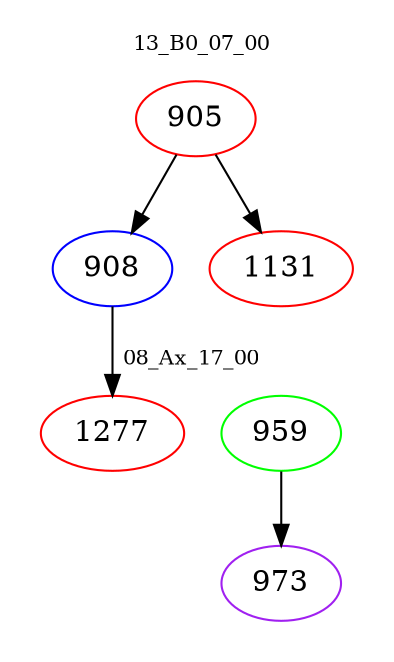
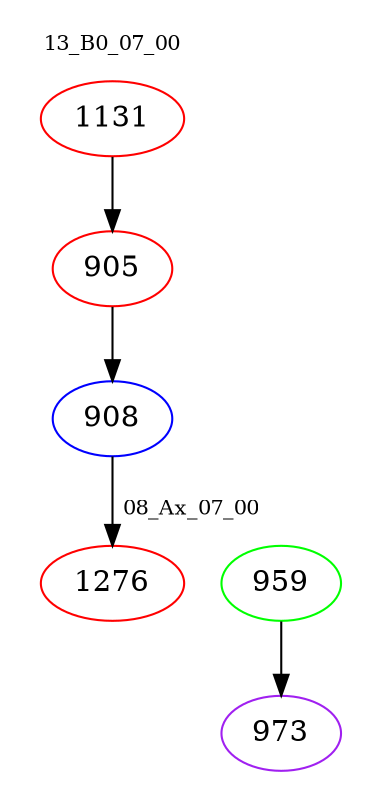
edge "905" -> "1131": reversed
cluster "08_Ax_17_00": label "08_Ax_17_00" -> "08_Ax_07_00"
node "1277": label "1277" -> "1276"
